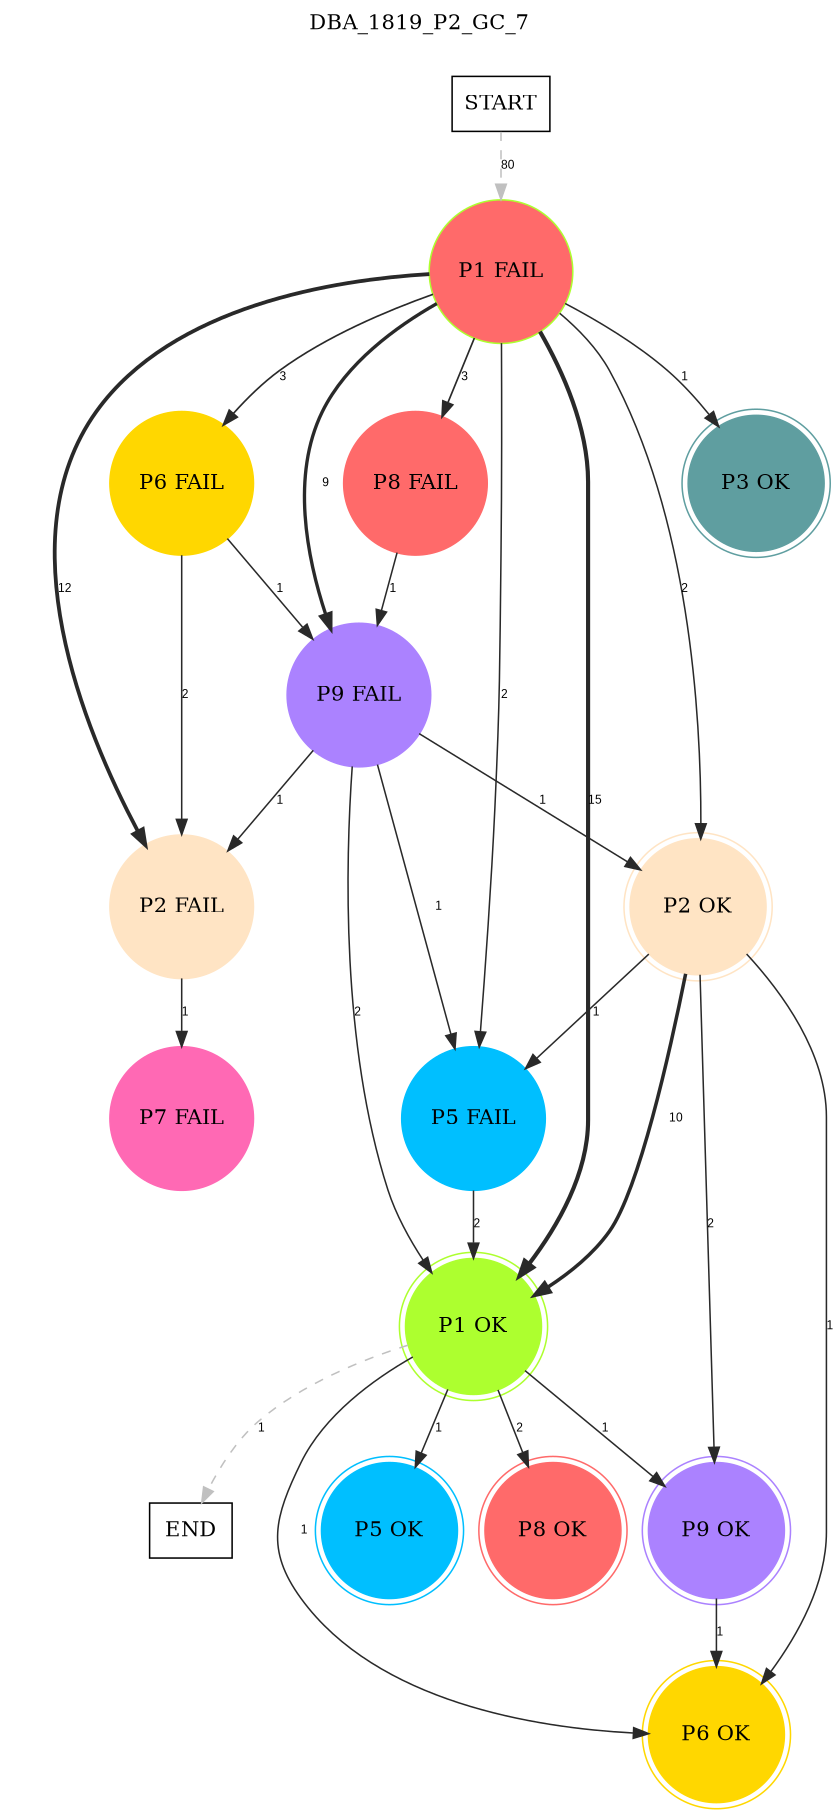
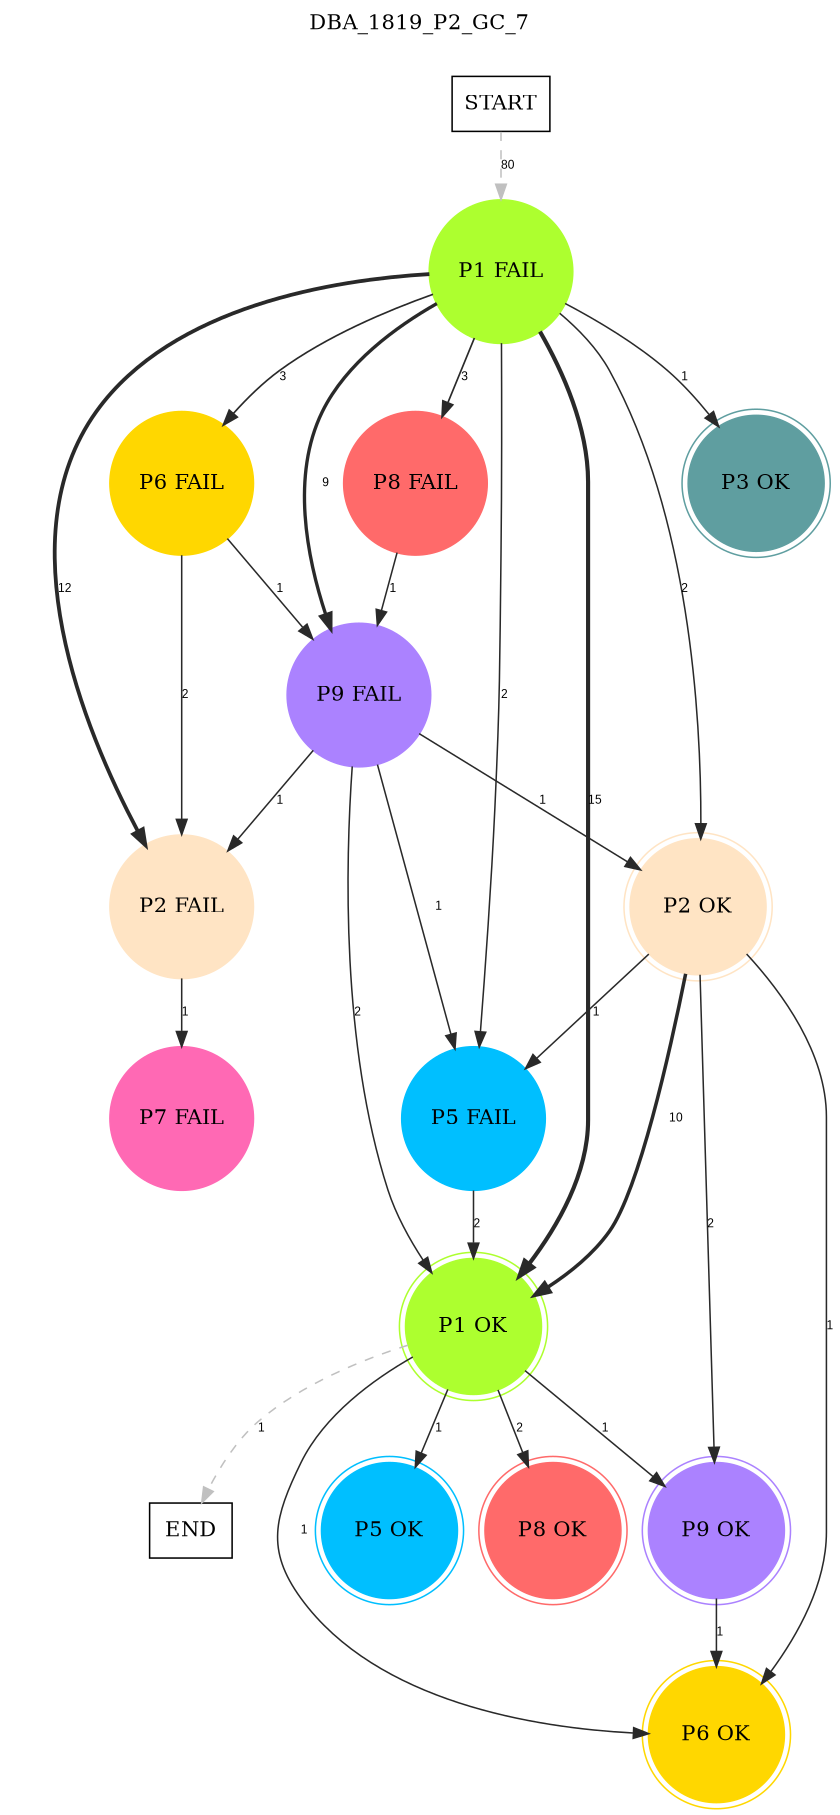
node "P1 FAIL": fillcolor indianred1 -> greenyellow
